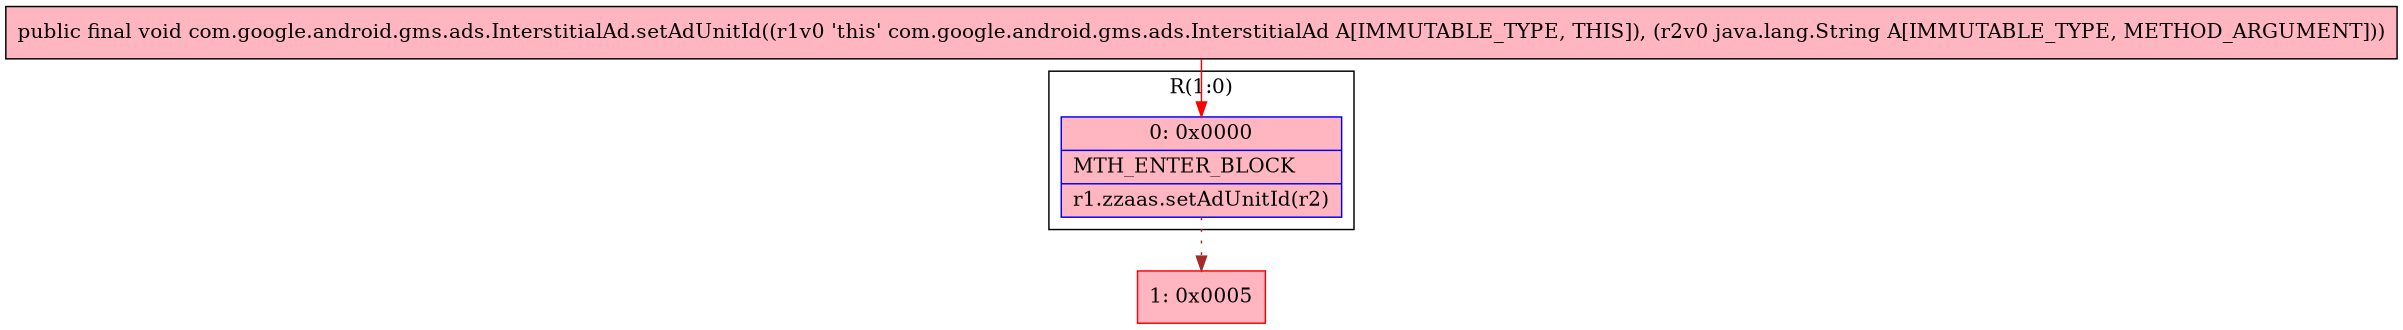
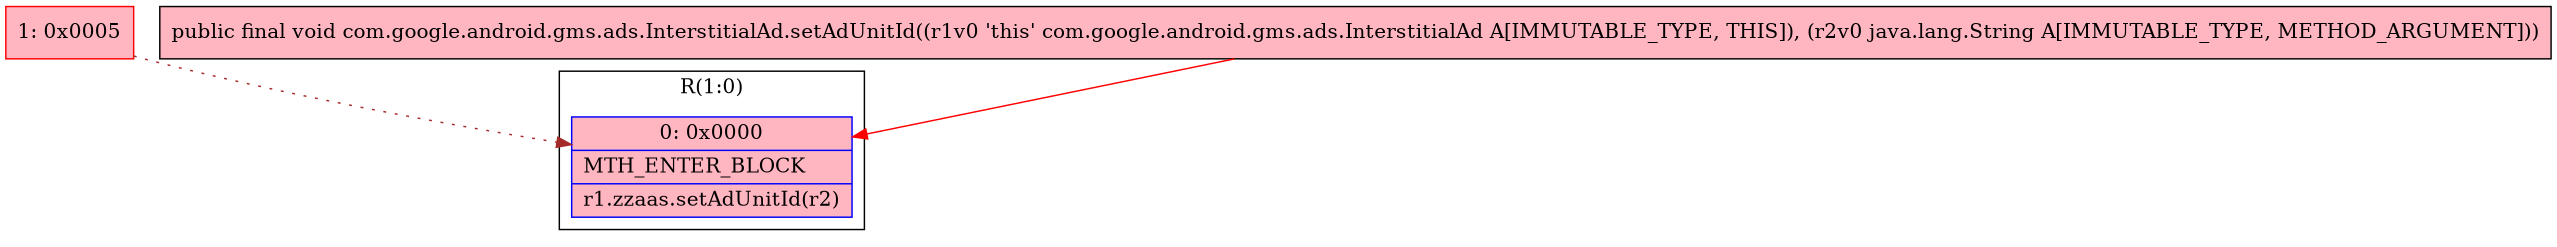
edge "0: 0x0000" -> "1: 0x0005": reversed
